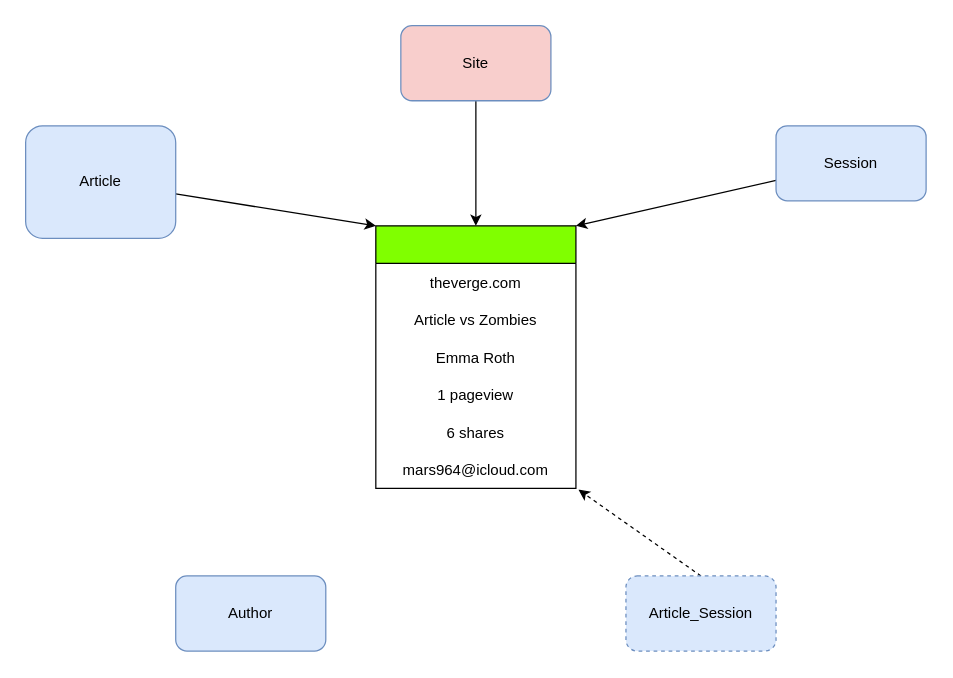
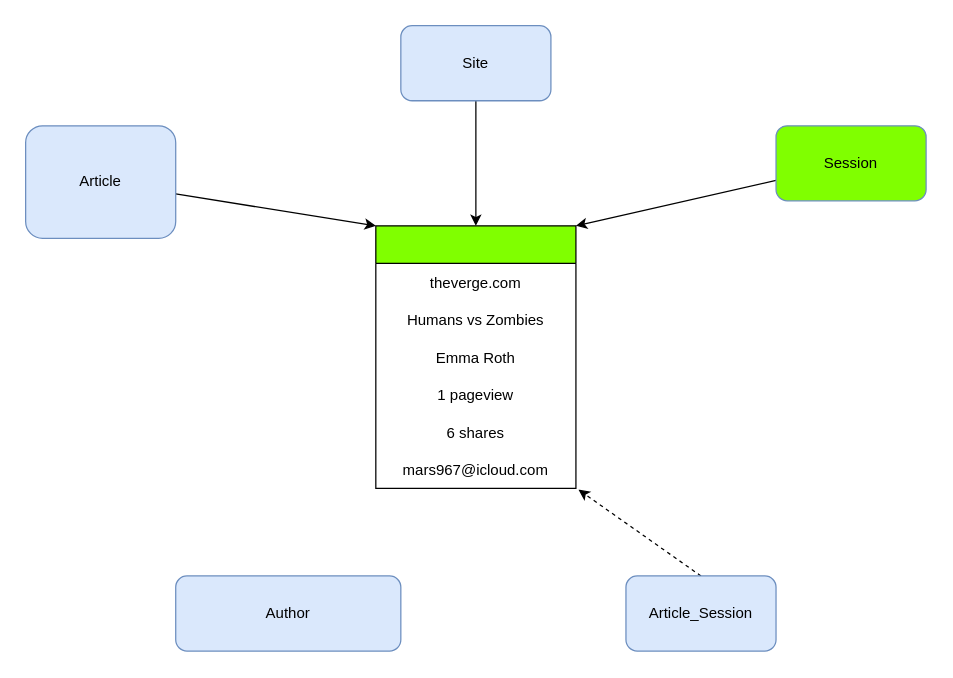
node "Site": fillcolor #f8cecc -> #dae8fc
node "Session": fillcolor #dae8fc -> #80ff00
node "Article vs Zombies": label "Article vs Zombies" -> "Humans vs Zombies"
node "mars964@icloud.com": label "mars964@icloud.com" -> "mars967@icloud.com"
node "Author": size 150x75 -> 225x75
node "Article_Session": style dashed -> solid
